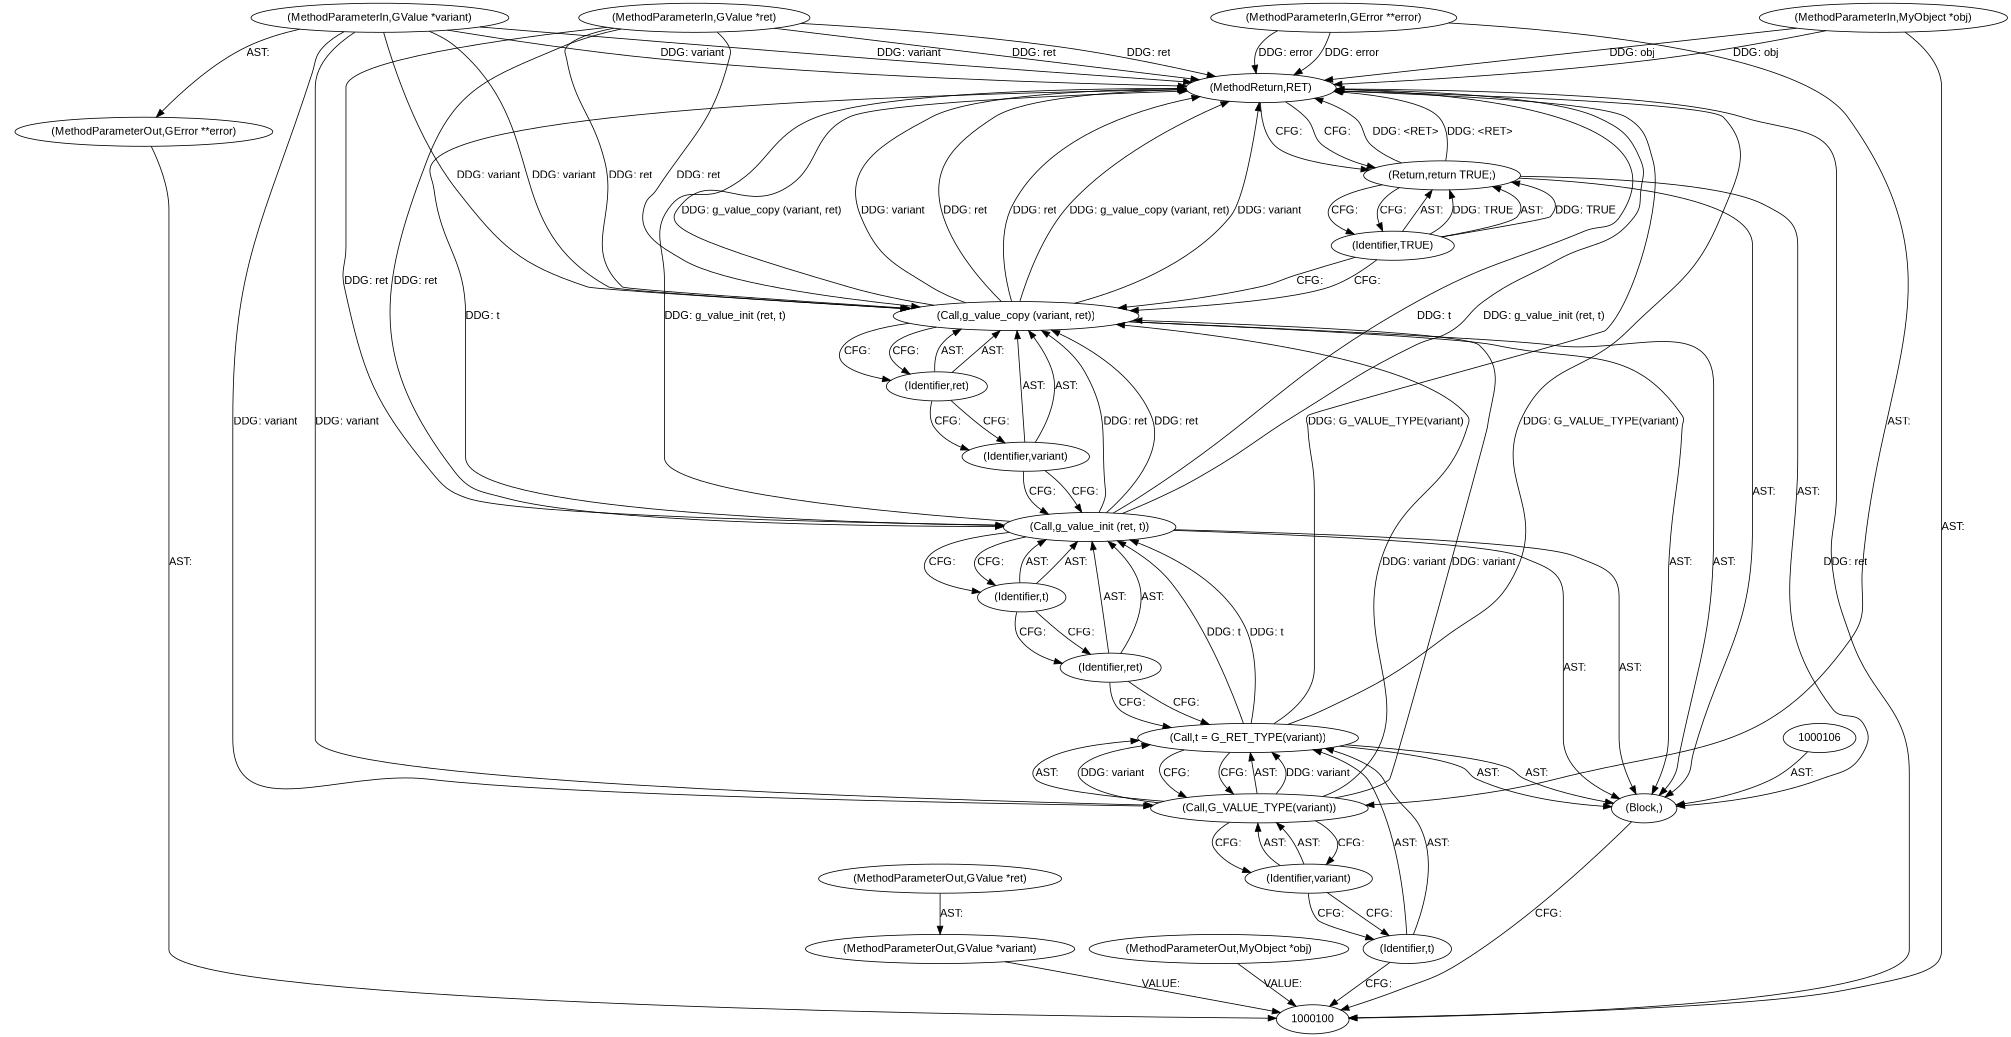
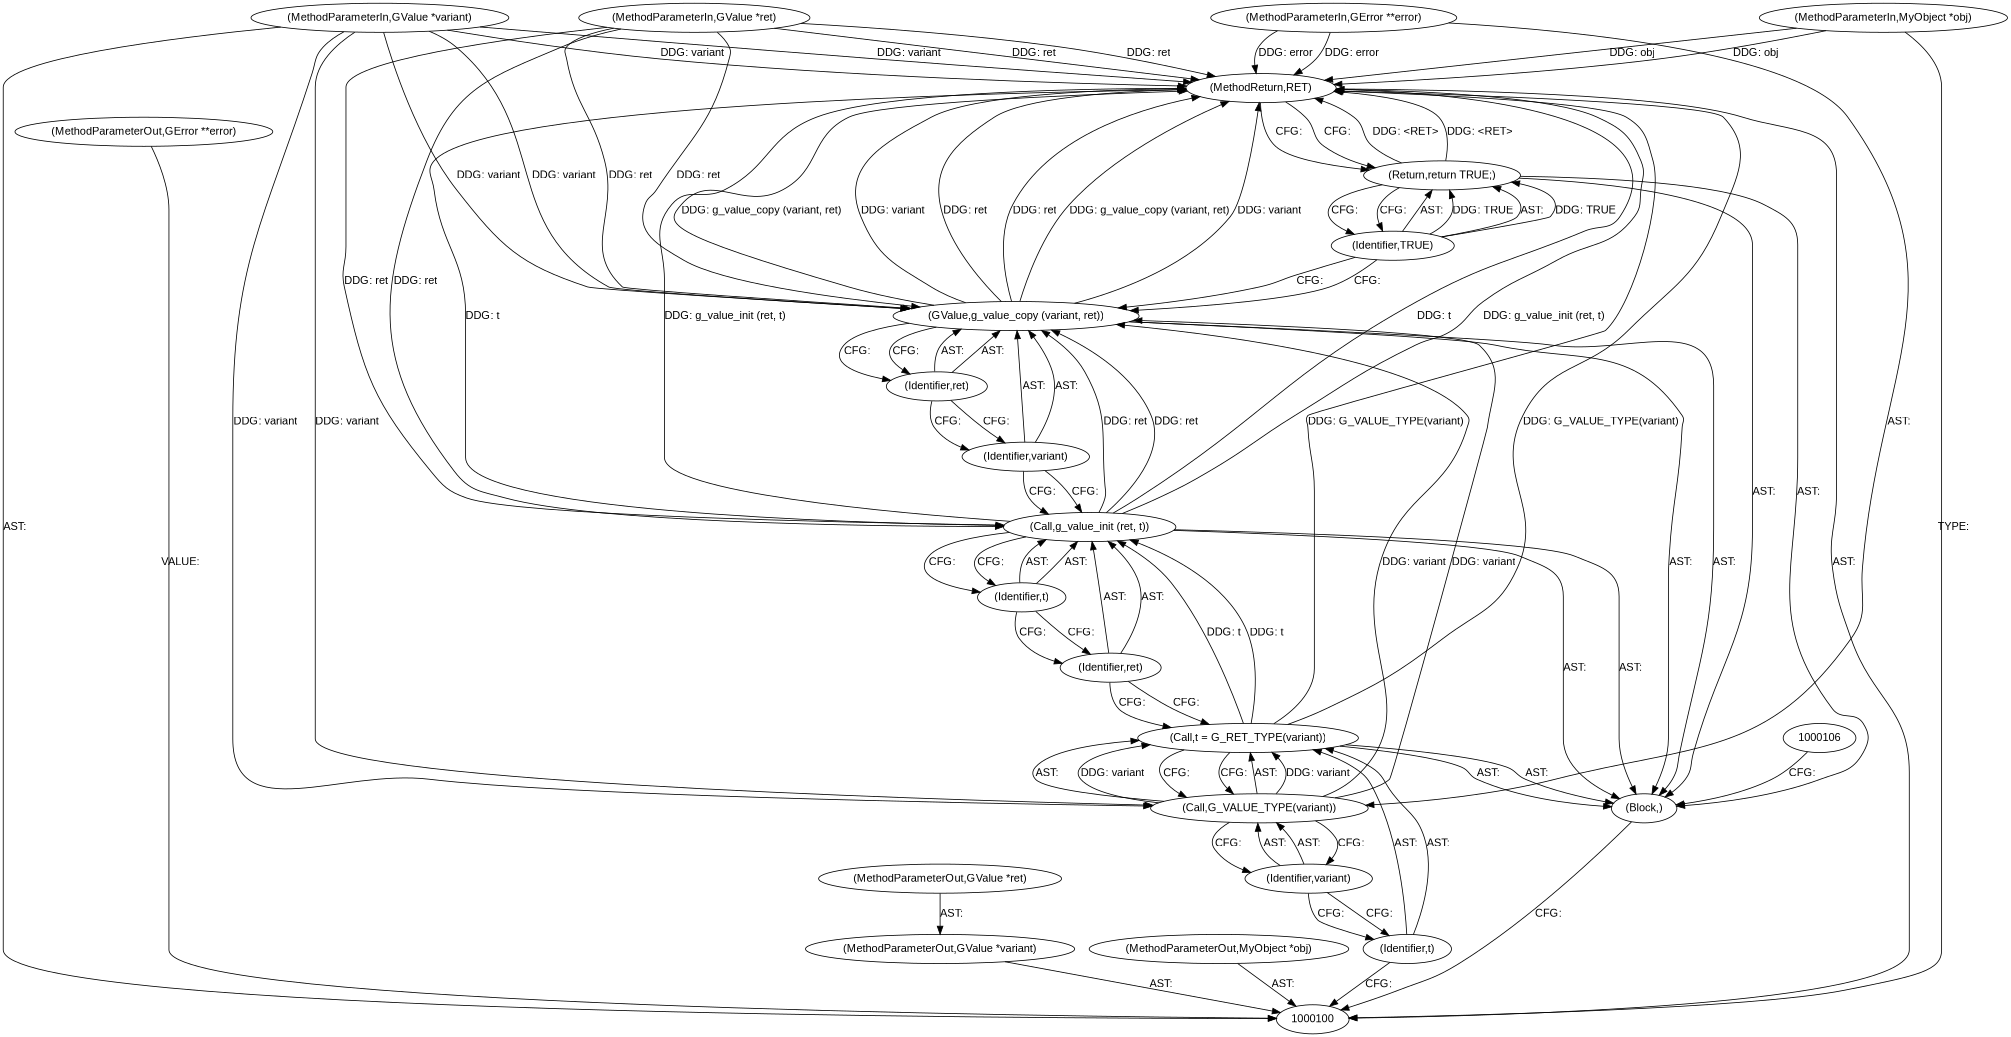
edge "(MethodParameterIn,GValue *variant)" -> "(MethodParameterOut,GError **error)": now "(MethodParameterIn,GValue *variant)" -> "1000100"
node "(Call,g_value_copy (variant, ret))": label "(Call,g_value_copy (variant, ret))" -> "(GValue,g_value_copy (variant, ret))"
edge "(MethodParameterIn,MyObject *obj)" -> "1000100": label "AST: " -> "TYPE: "
edge "(MethodParameterOut,GError **error)" -> "1000100": label "AST: " -> "VALUE: "
edge "(MethodReturn,RET)" -> "1000100": label "DDG: ret" -> "AST: "
edge "1000106" -> "(Block,)": label "AST: " -> "CFG: "
edge "(MethodParameterOut,GValue *variant)" -> "1000100": label "VALUE: " -> "AST: "
edge "(MethodParameterOut,MyObject *obj)" -> "1000100": label "VALUE: " -> "AST: "
